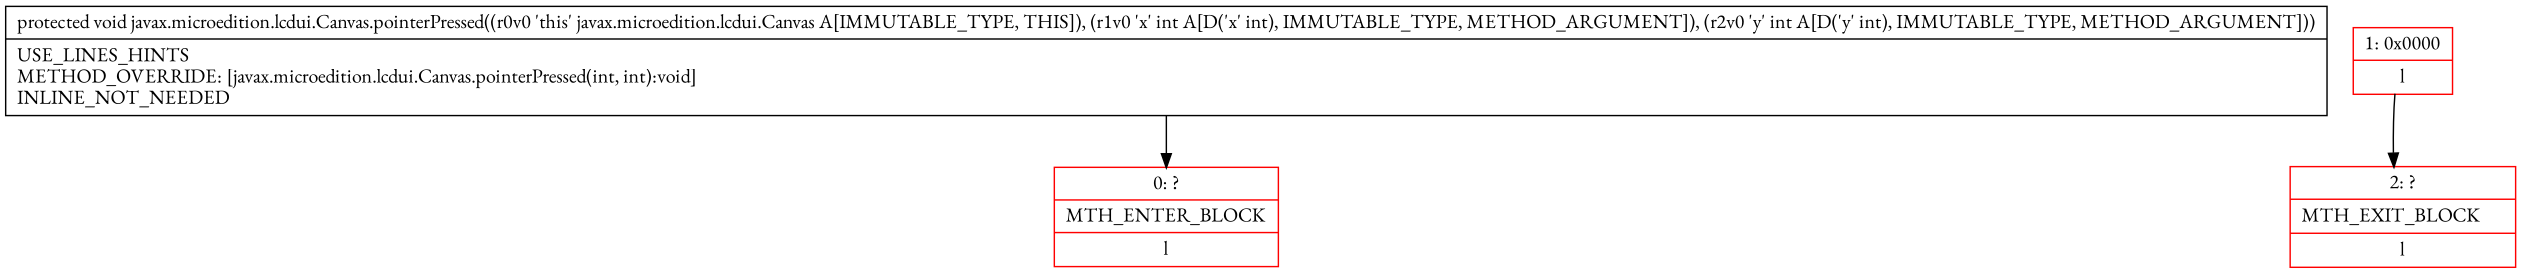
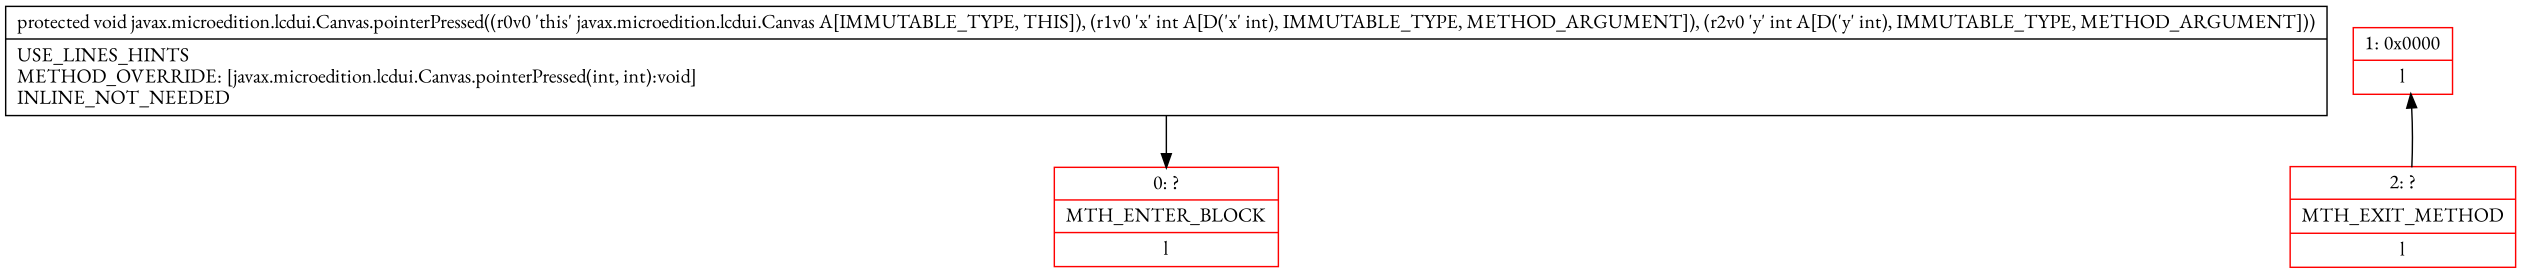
edge "1: 0x0000" -> "2: ?": reversed
node "2: ?": text "MTH_EXIT_BLOCK" -> "MTH_EXIT_METHOD"
